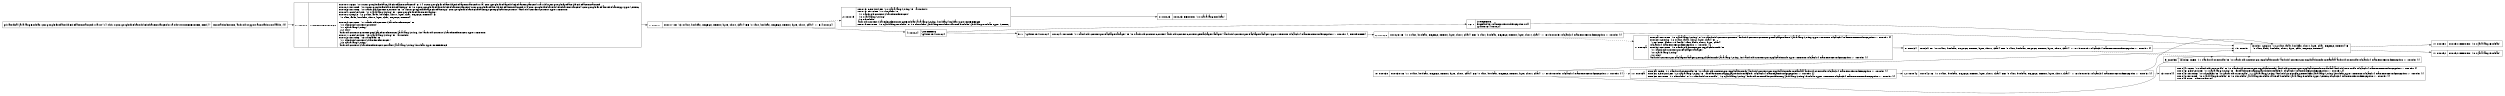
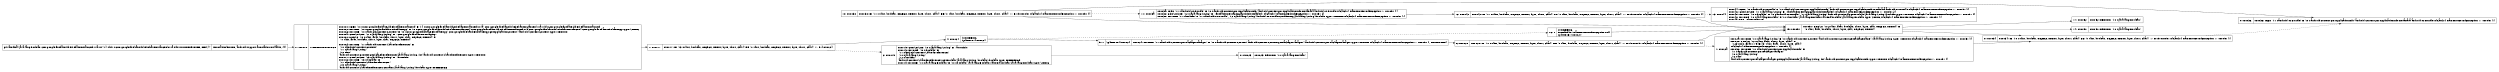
edge "4: 0x0024" -> "16: ?": style solid -> dashed
edge "8: 0x0034" -> "15: 0x0051": reversed
